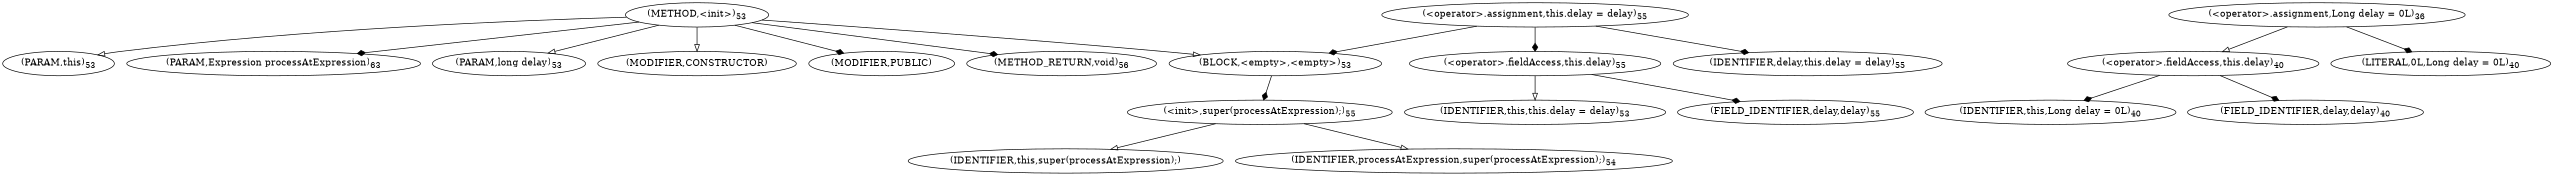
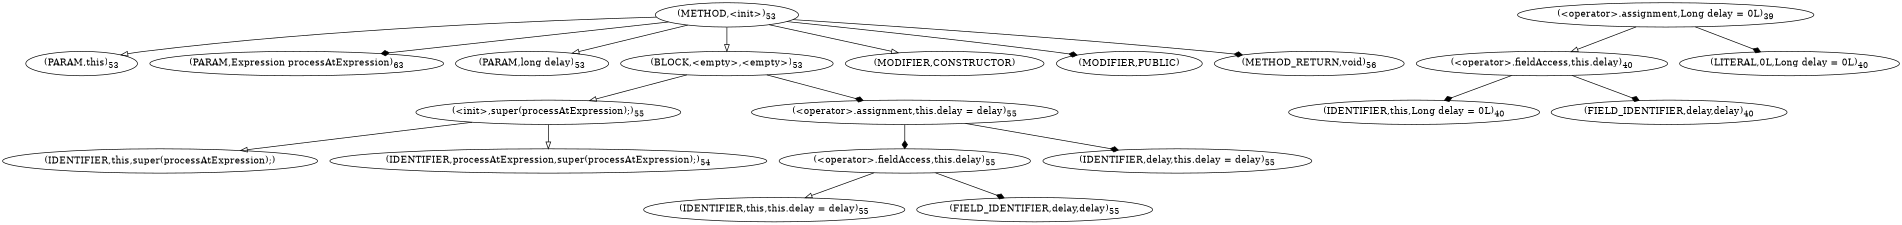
node "(<operator>.assignment,Long delay = 0L)": text "36" -> "39"
edge "(<operator>.assignment,this.delay = delay)" -> "(BLOCK,<empty>,<empty>)": reversed
edge "(BLOCK,<empty>,<empty>)" -> "(<init>,super(processAtExpression);)": arrowhead diamond -> onormal
node "(IDENTIFIER,this,this.delay = delay)": text "53" -> "55"
